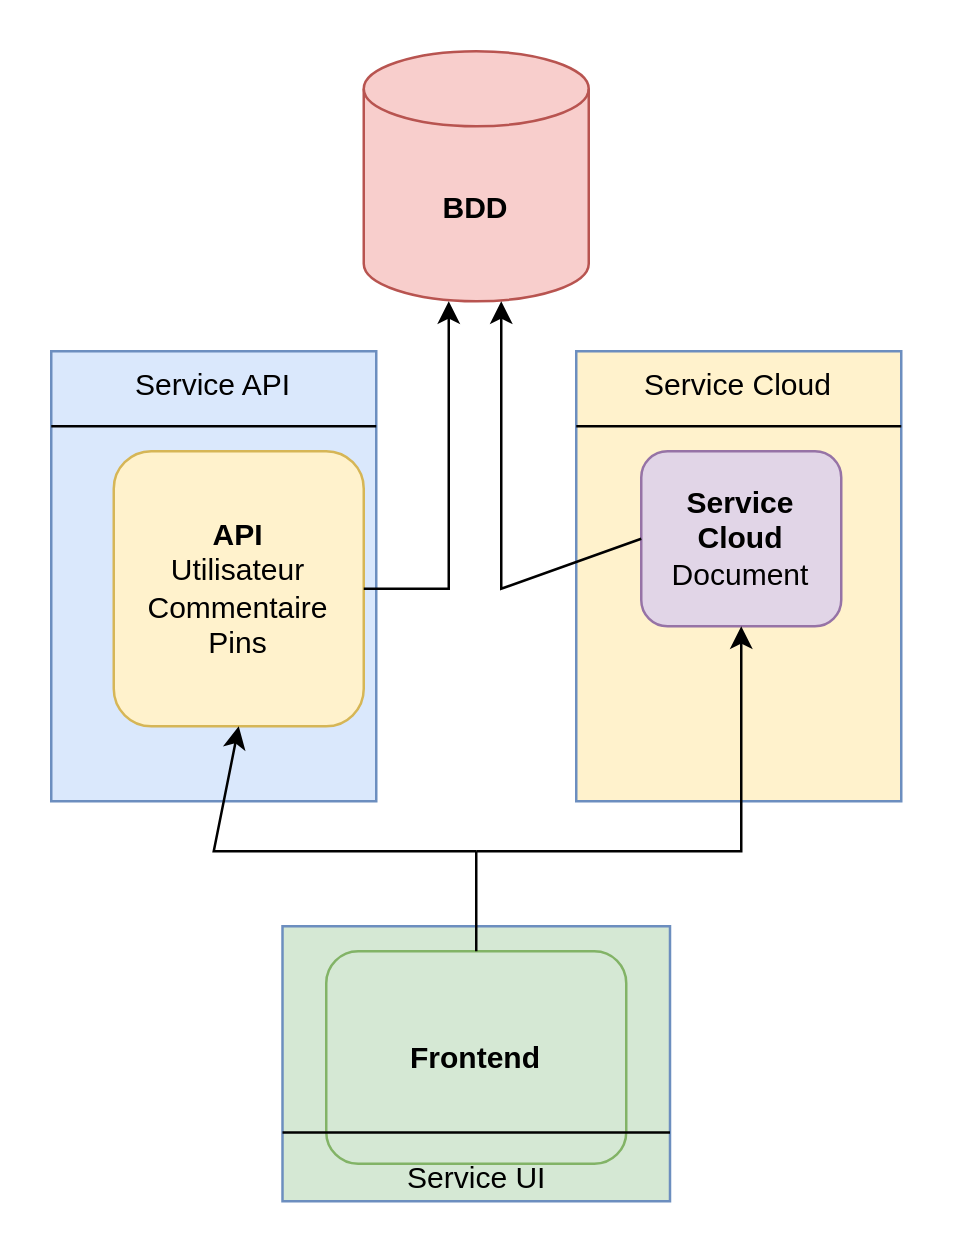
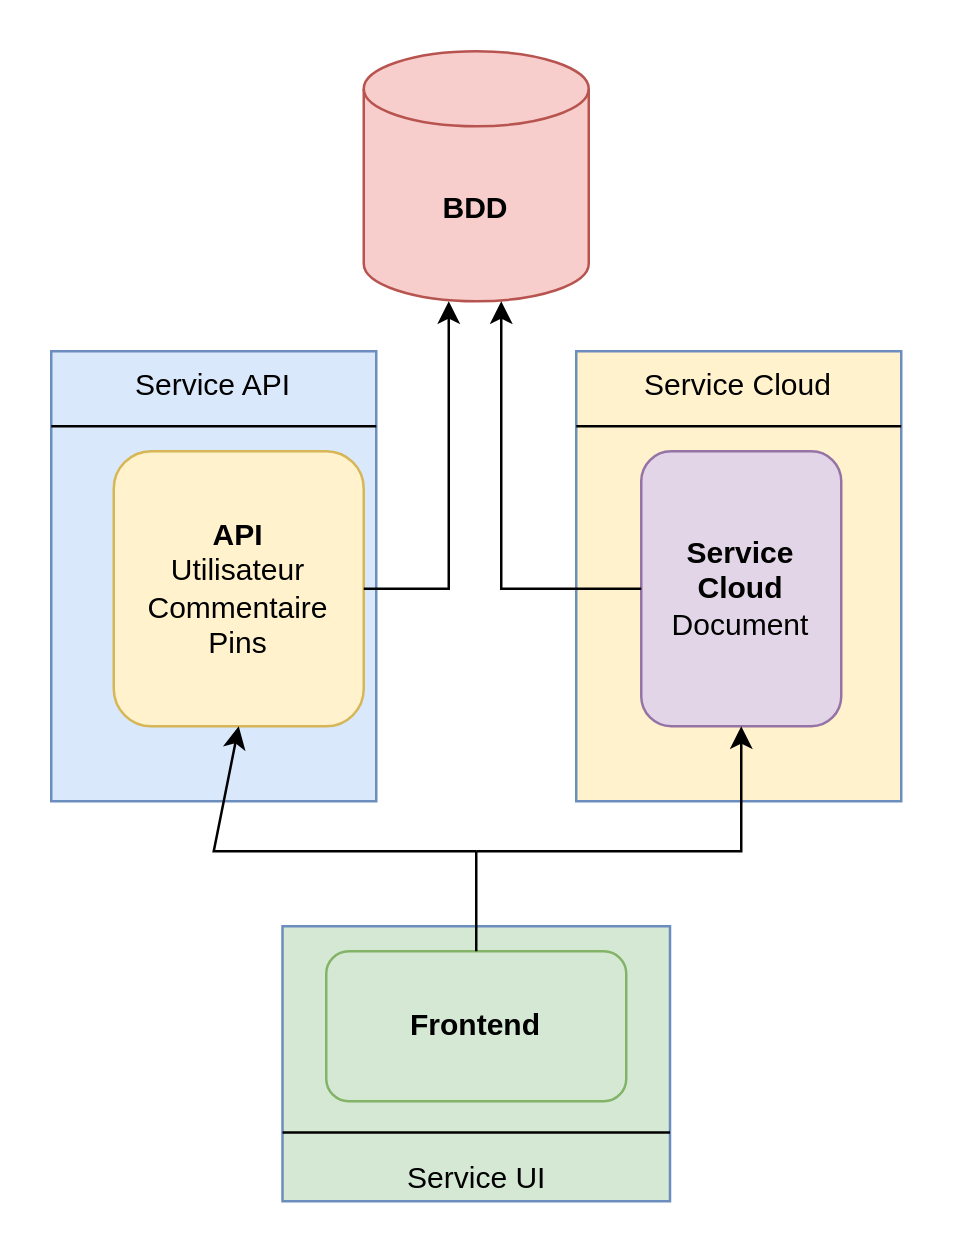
node "Service Cloud Document": size 200x175 -> 200x275
node "Frontend": size 300x213 -> 300x150
